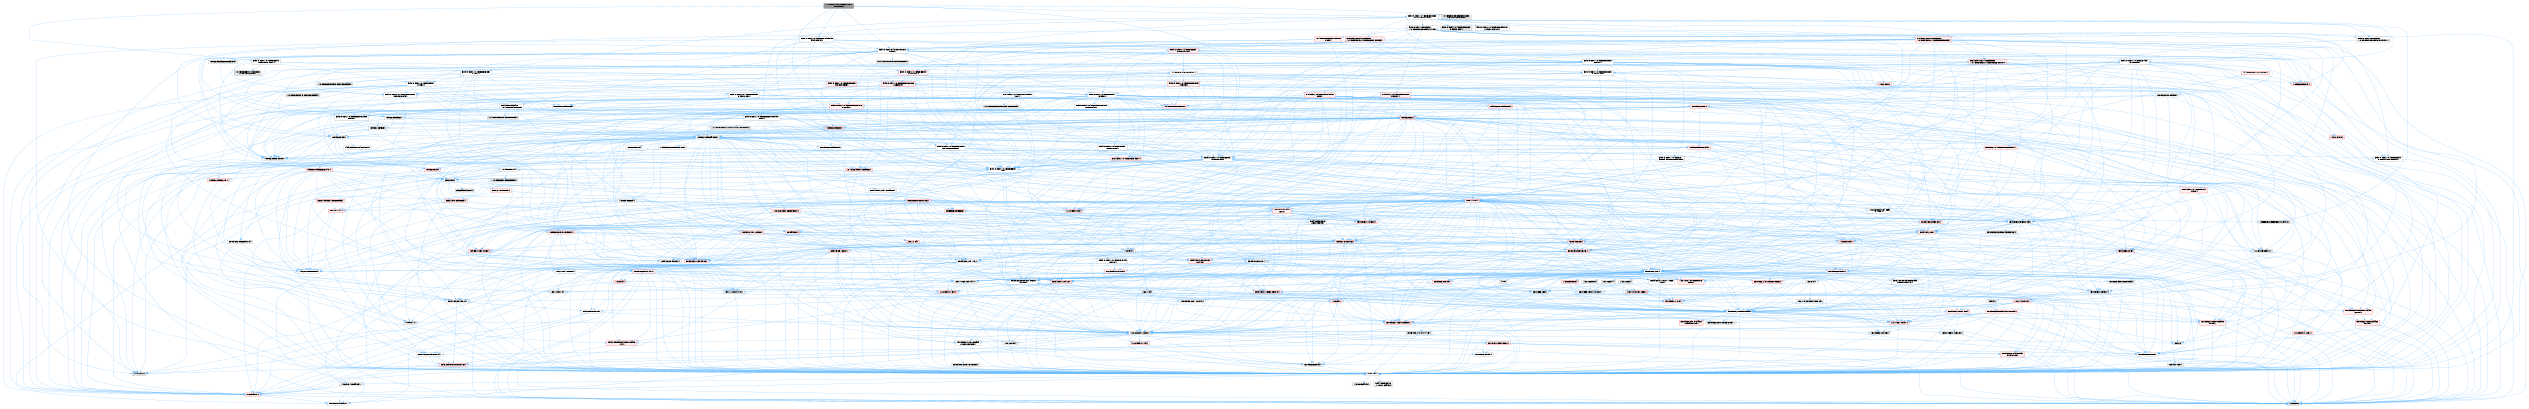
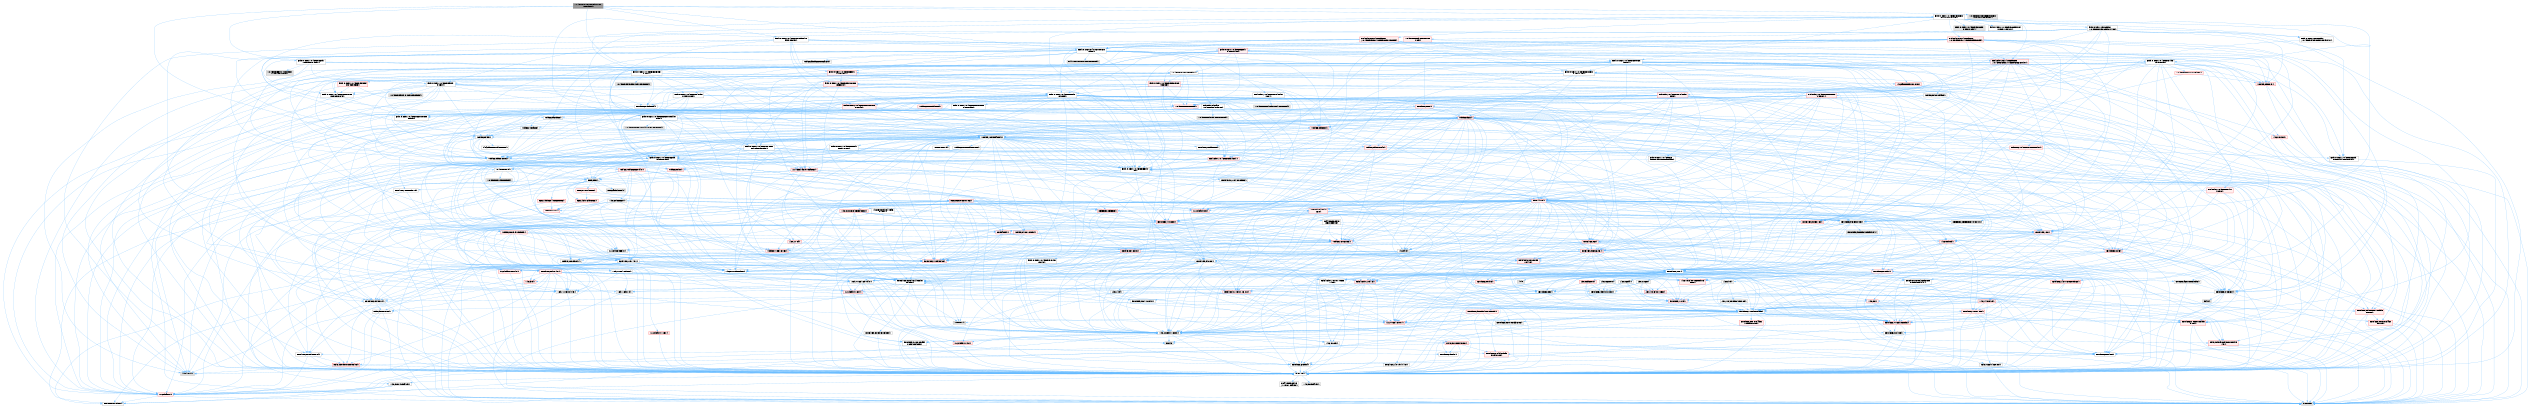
node "Misc/TypeID.h": label "Misc/TypeID.h" -> "Misc/GeneratedTypeName.h"
node "UObject/UObjectArray.h": removed
node "Serialization/VerseTypesFwd.h": label "Serialization/VerseTypesFwd.h" -> "Serialization/MemoryLayout.h"
node "Hash/CityHash.h": removed
